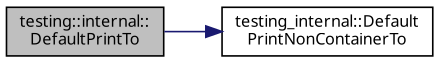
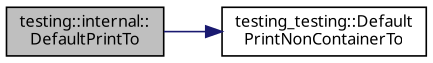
node "testing_internal::Default PrintNonContainerTo": label "testing_internal::Default PrintNonContainerTo" -> "testing_testing::Default PrintNonContainerTo"
